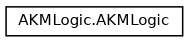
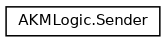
node "AKMLogic.AKMLogic": label "AKMLogic.AKMLogic" -> "AKMLogic.Sender"
